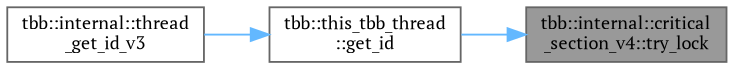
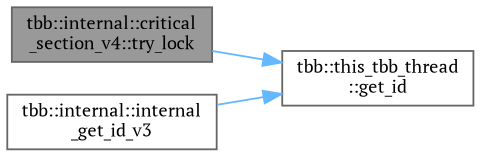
node "tbb::internal::thread _get_id_v3": label "tbb::internal::thread _get_id_v3" -> "tbb::internal::internal _get_id_v3"
edge "tbb::this_tbb_thread ::get_id" -> "tbb::internal::critical _section_v4::try_lock": reversed
